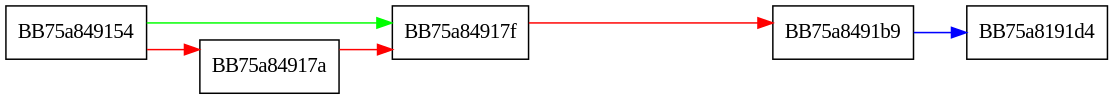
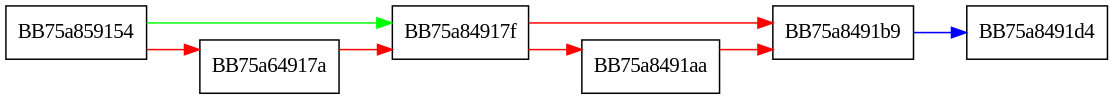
node "BB75a849154": label "BB75a849154" -> "BB75a859154"
node "BB75a8191d4": label "BB75a8191d4" -> "BB75a8491d4"
node "BB75a84917a": label "BB75a84917a" -> "BB75a64917a"
node "BB75a8491aa": added
